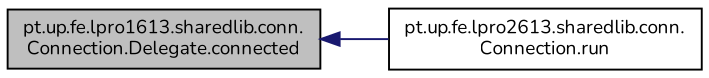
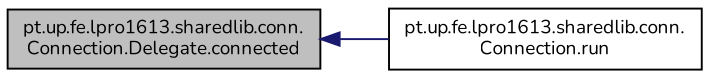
node "pt.up.fe.lpro2613.sharedlib.conn. Connection.run": label "pt.up.fe.lpro2613.sharedlib.conn. Connection.run" -> "pt.up.fe.lpro1613.sharedlib.conn. Connection.run"
